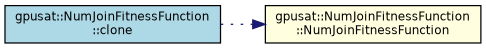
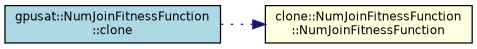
node "gpusat::NumJoinFitnessFunction ::NumJoinFitnessFunction": label "gpusat::NumJoinFitnessFunction ::NumJoinFitnessFunction" -> "clone::NumJoinFitnessFunction ::NumJoinFitnessFunction"
